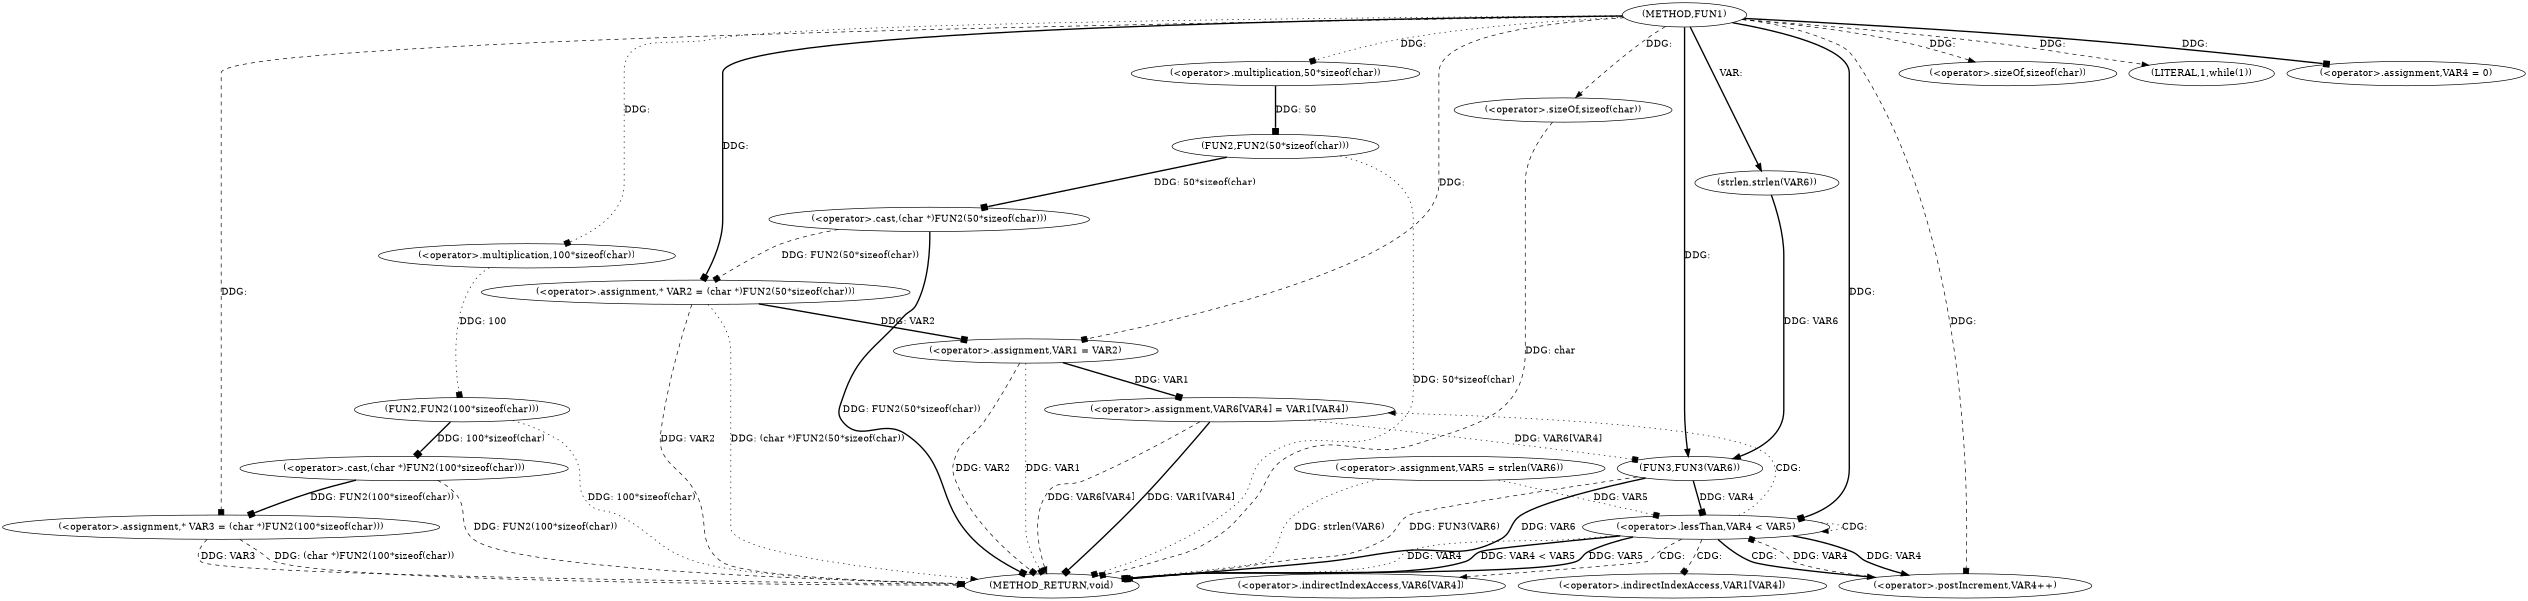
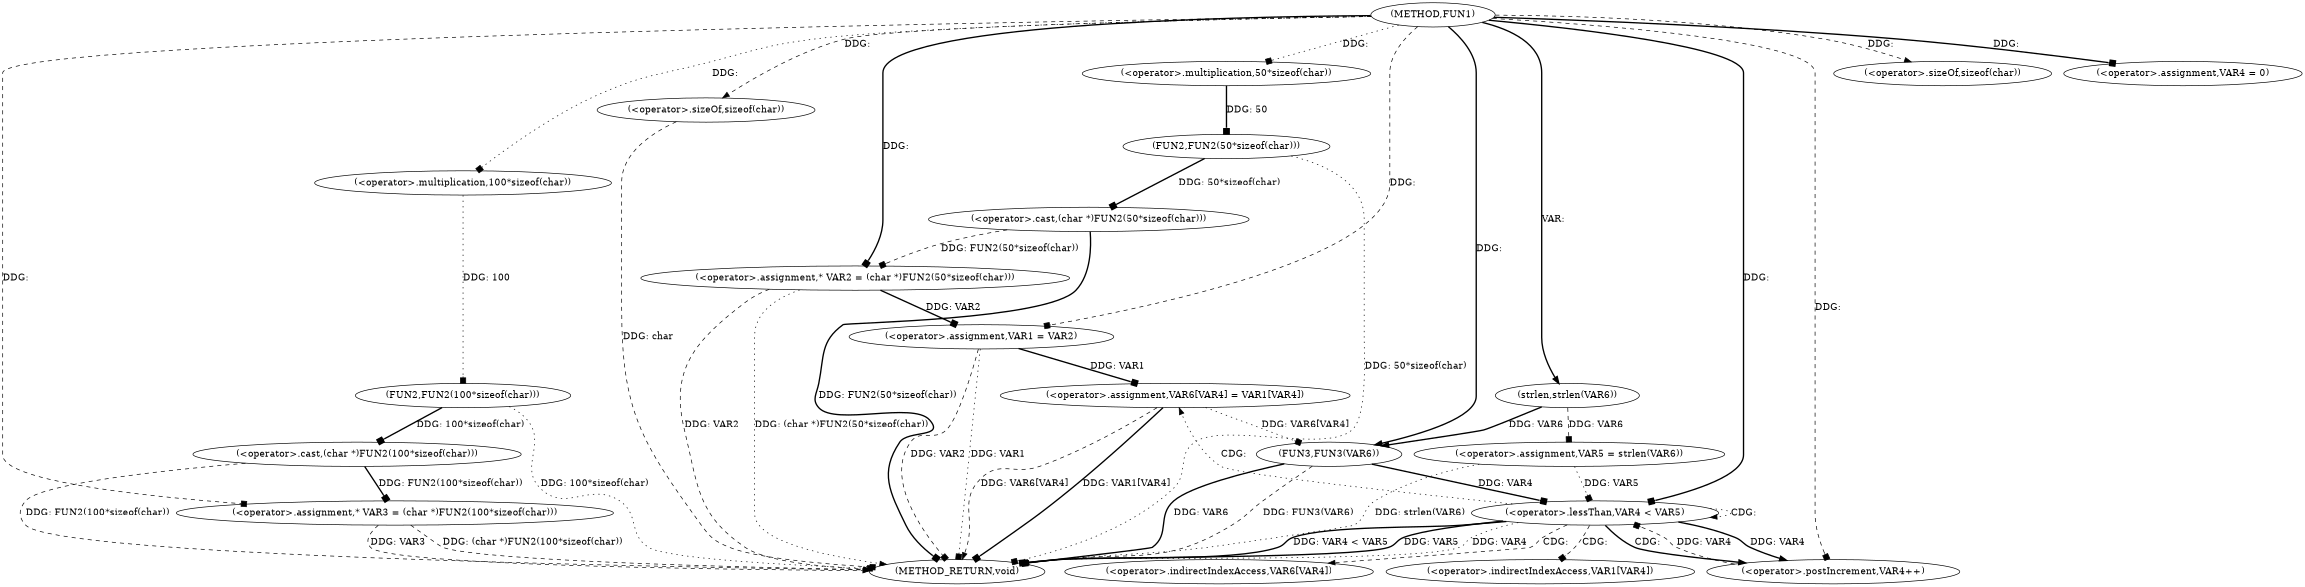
node "(LITERAL,1,while(1))": removed
edge "(strlen,strlen(VAR6))" -> "(<operator>.assignment,VAR5 = strlen(VAR6))": added, label "DDG: VAR6"
